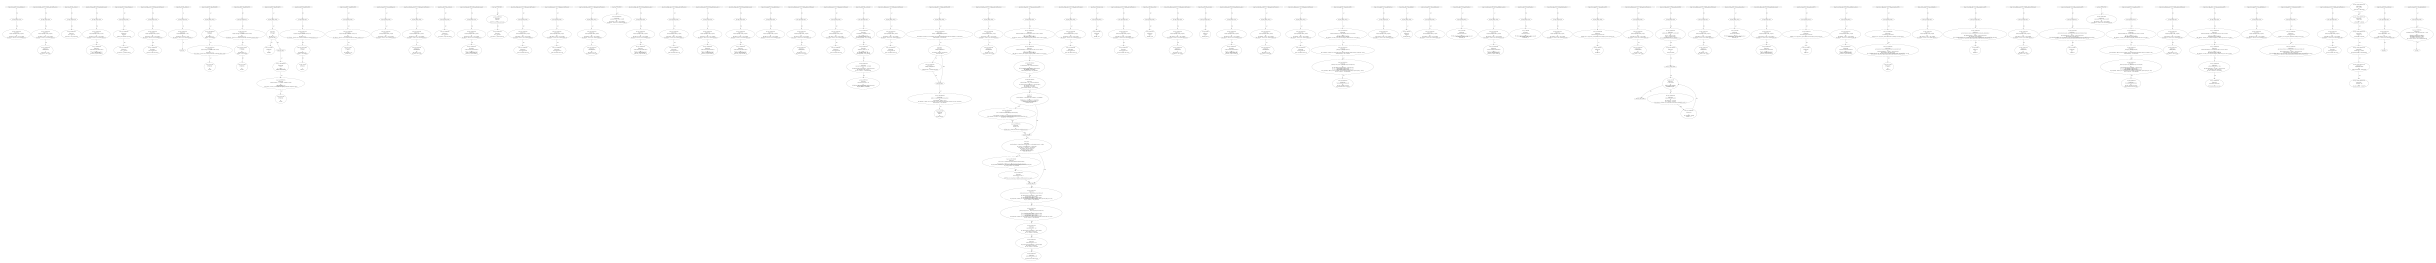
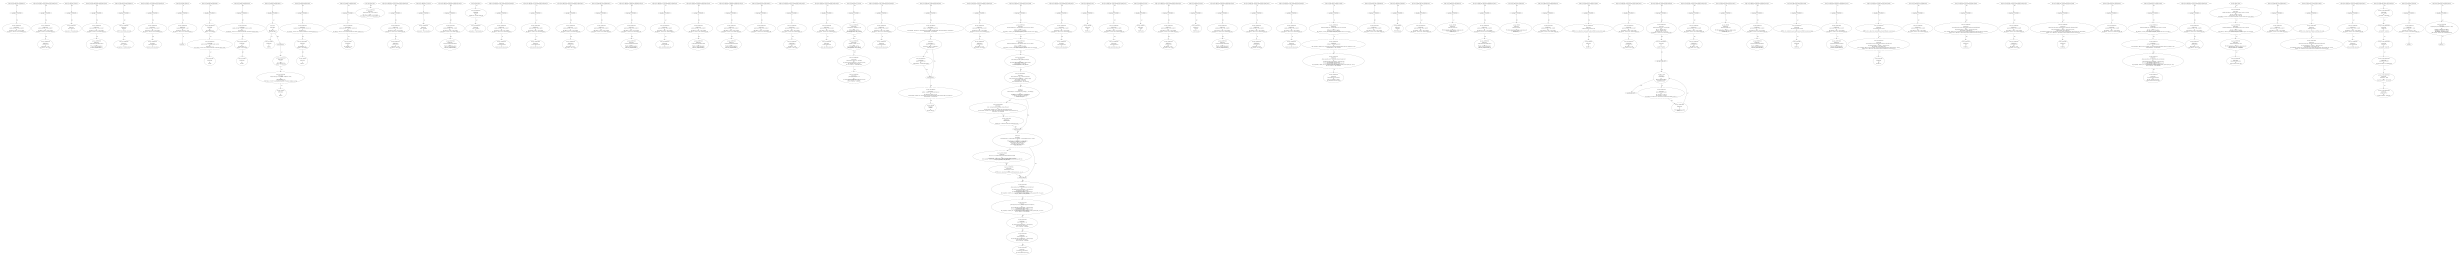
node "buggy_34.sol_LollypopToken_bug_txorigin28(address)": added
node "buggy_34.sol_LollypopToken_bug_txorigin36(address)": added
node "buggy_34.sol_LollypopToken_slitherConstructorVariables()": added
node "buggy_34.sol_LollypopToken_bug_txorigin24(address)": removed
node "buggy_34.sol_LollypopToken__approve(address,address,uint256)": removed
